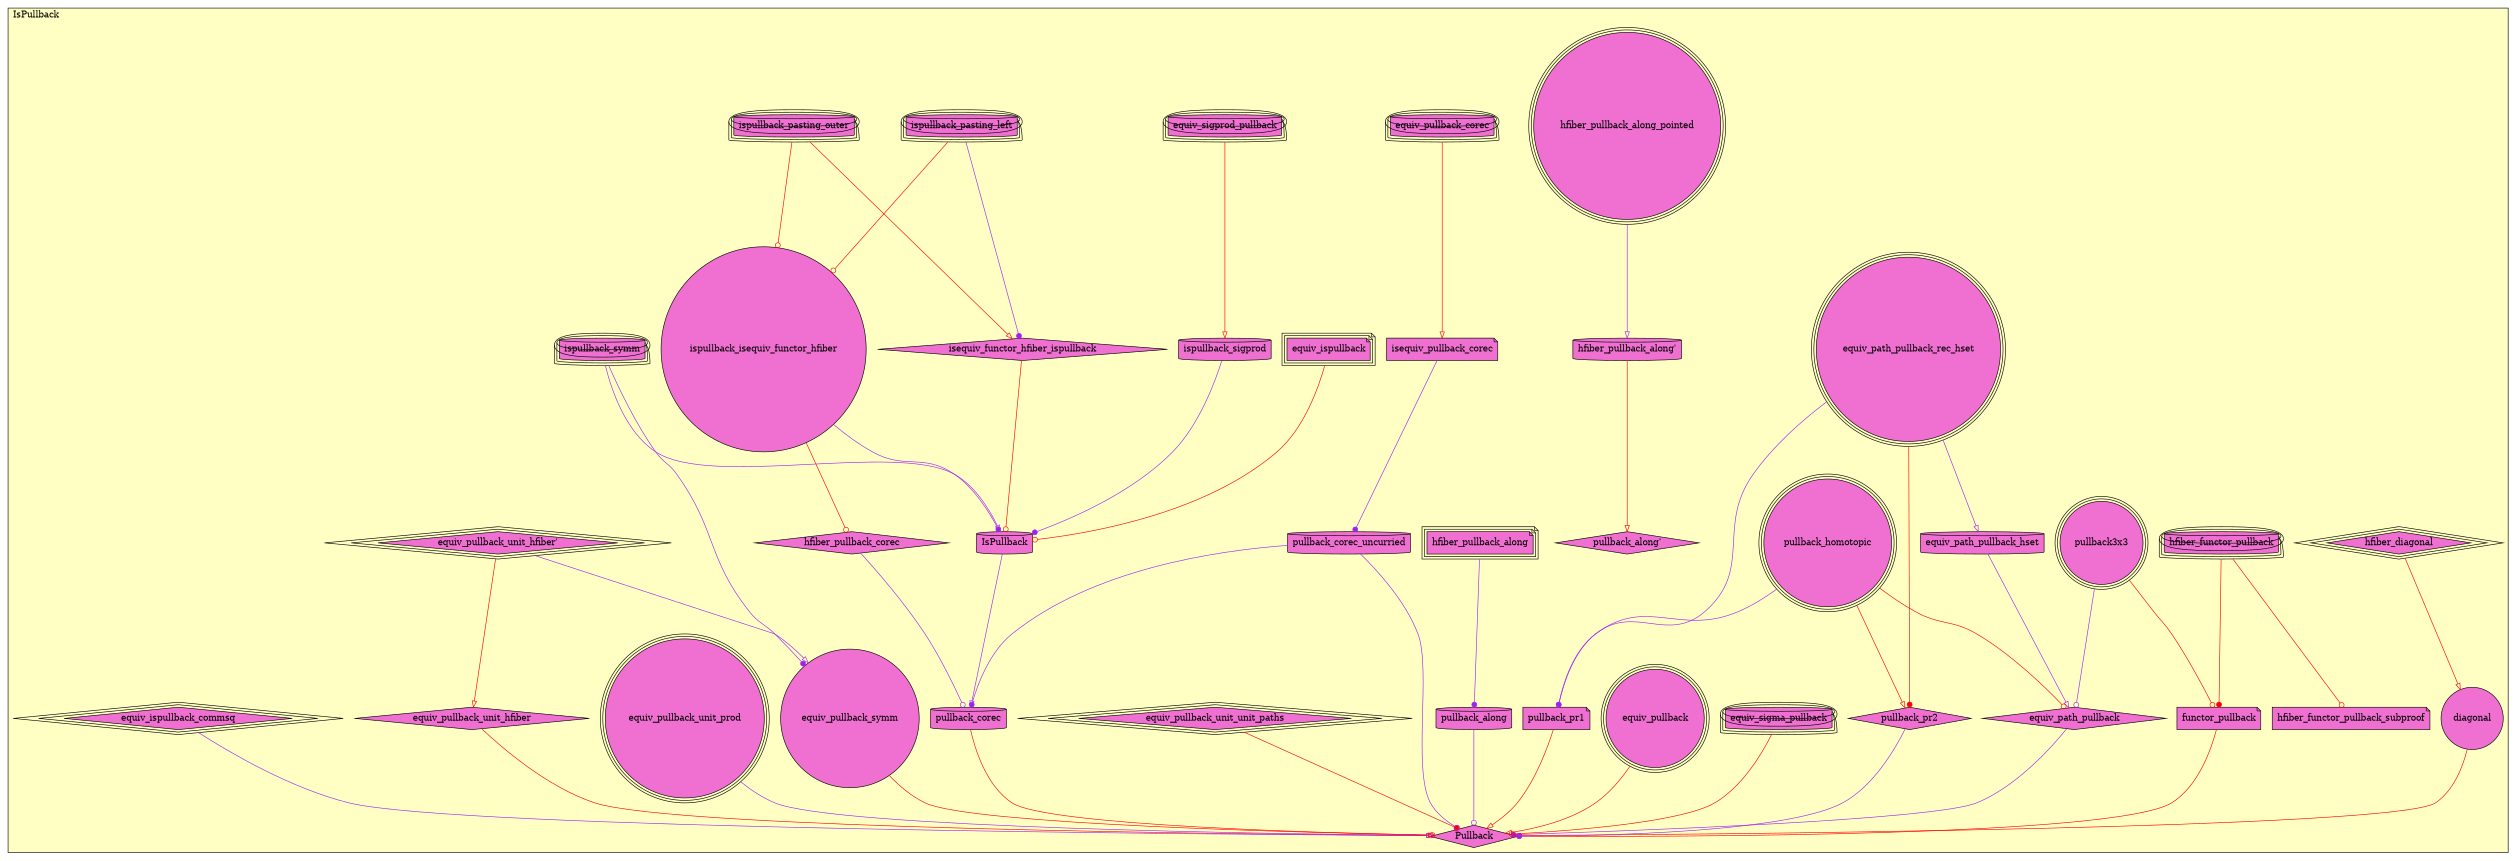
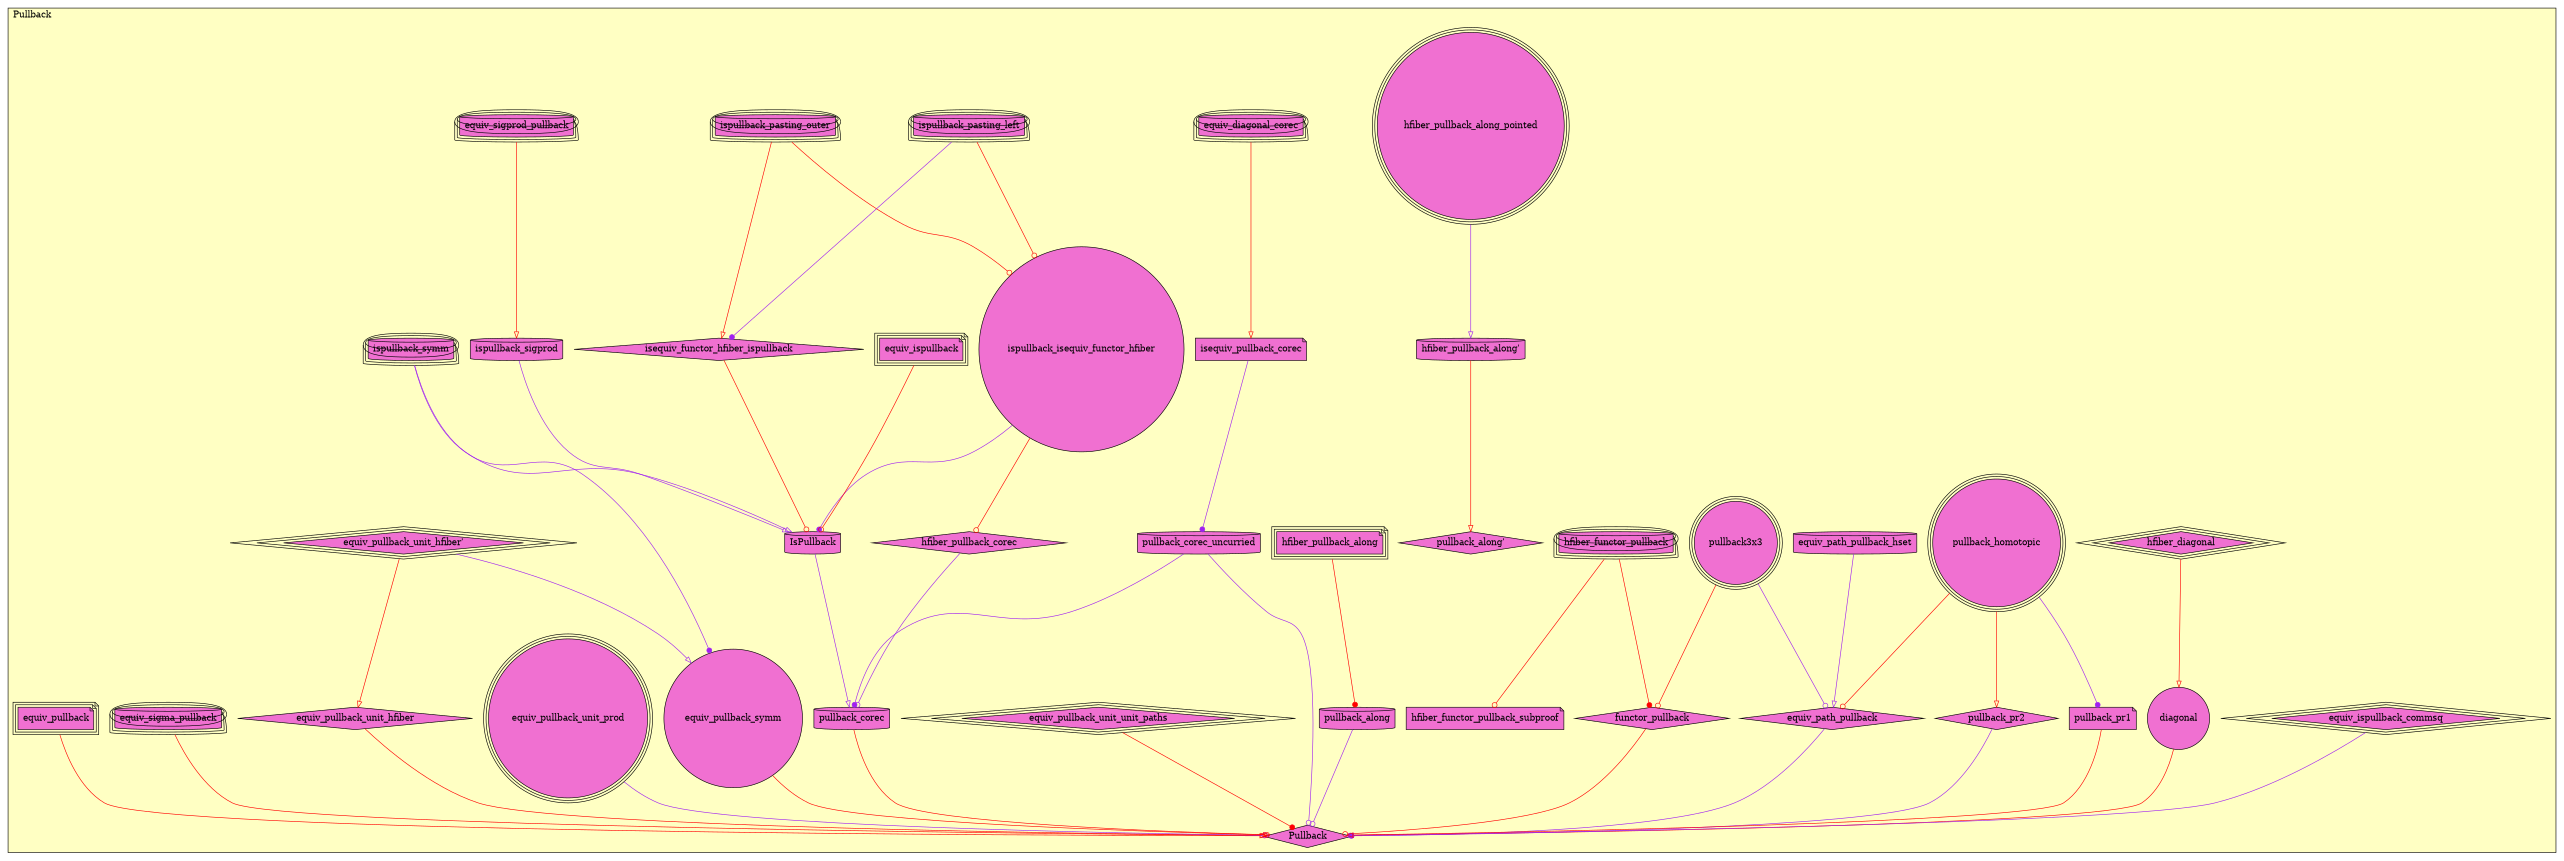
cluster "IsPullback": label "IsPullback" -> "Pullback"
node "equiv_pullback_corec": label "equiv_pullback_corec" -> "equiv_diagonal_corec"
node "equiv_path_pullback_rec_hset": removed
edge "ispullback_sigprod" -> "IsPullback": arrowhead dot -> onormal
edge "hfiber_pullback_along" -> "pullback_along": color purple -> red
node "equiv_pullback": shape circle -> note
node "functor_pullback": shape note -> diamond
